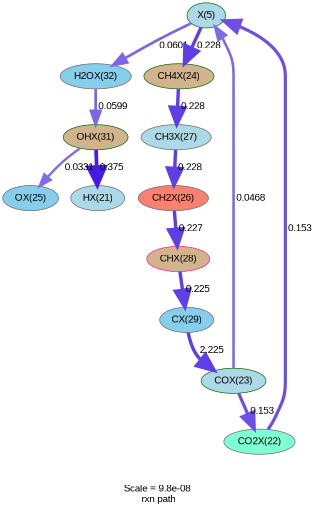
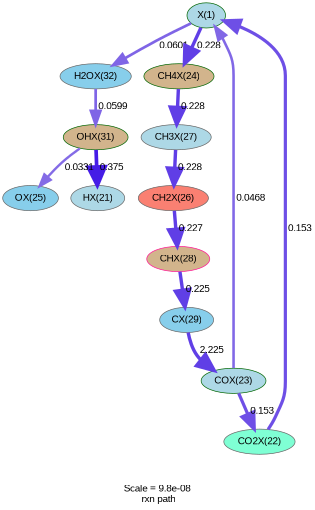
node "X(5)": label "X(5)" -> "X(1)"
